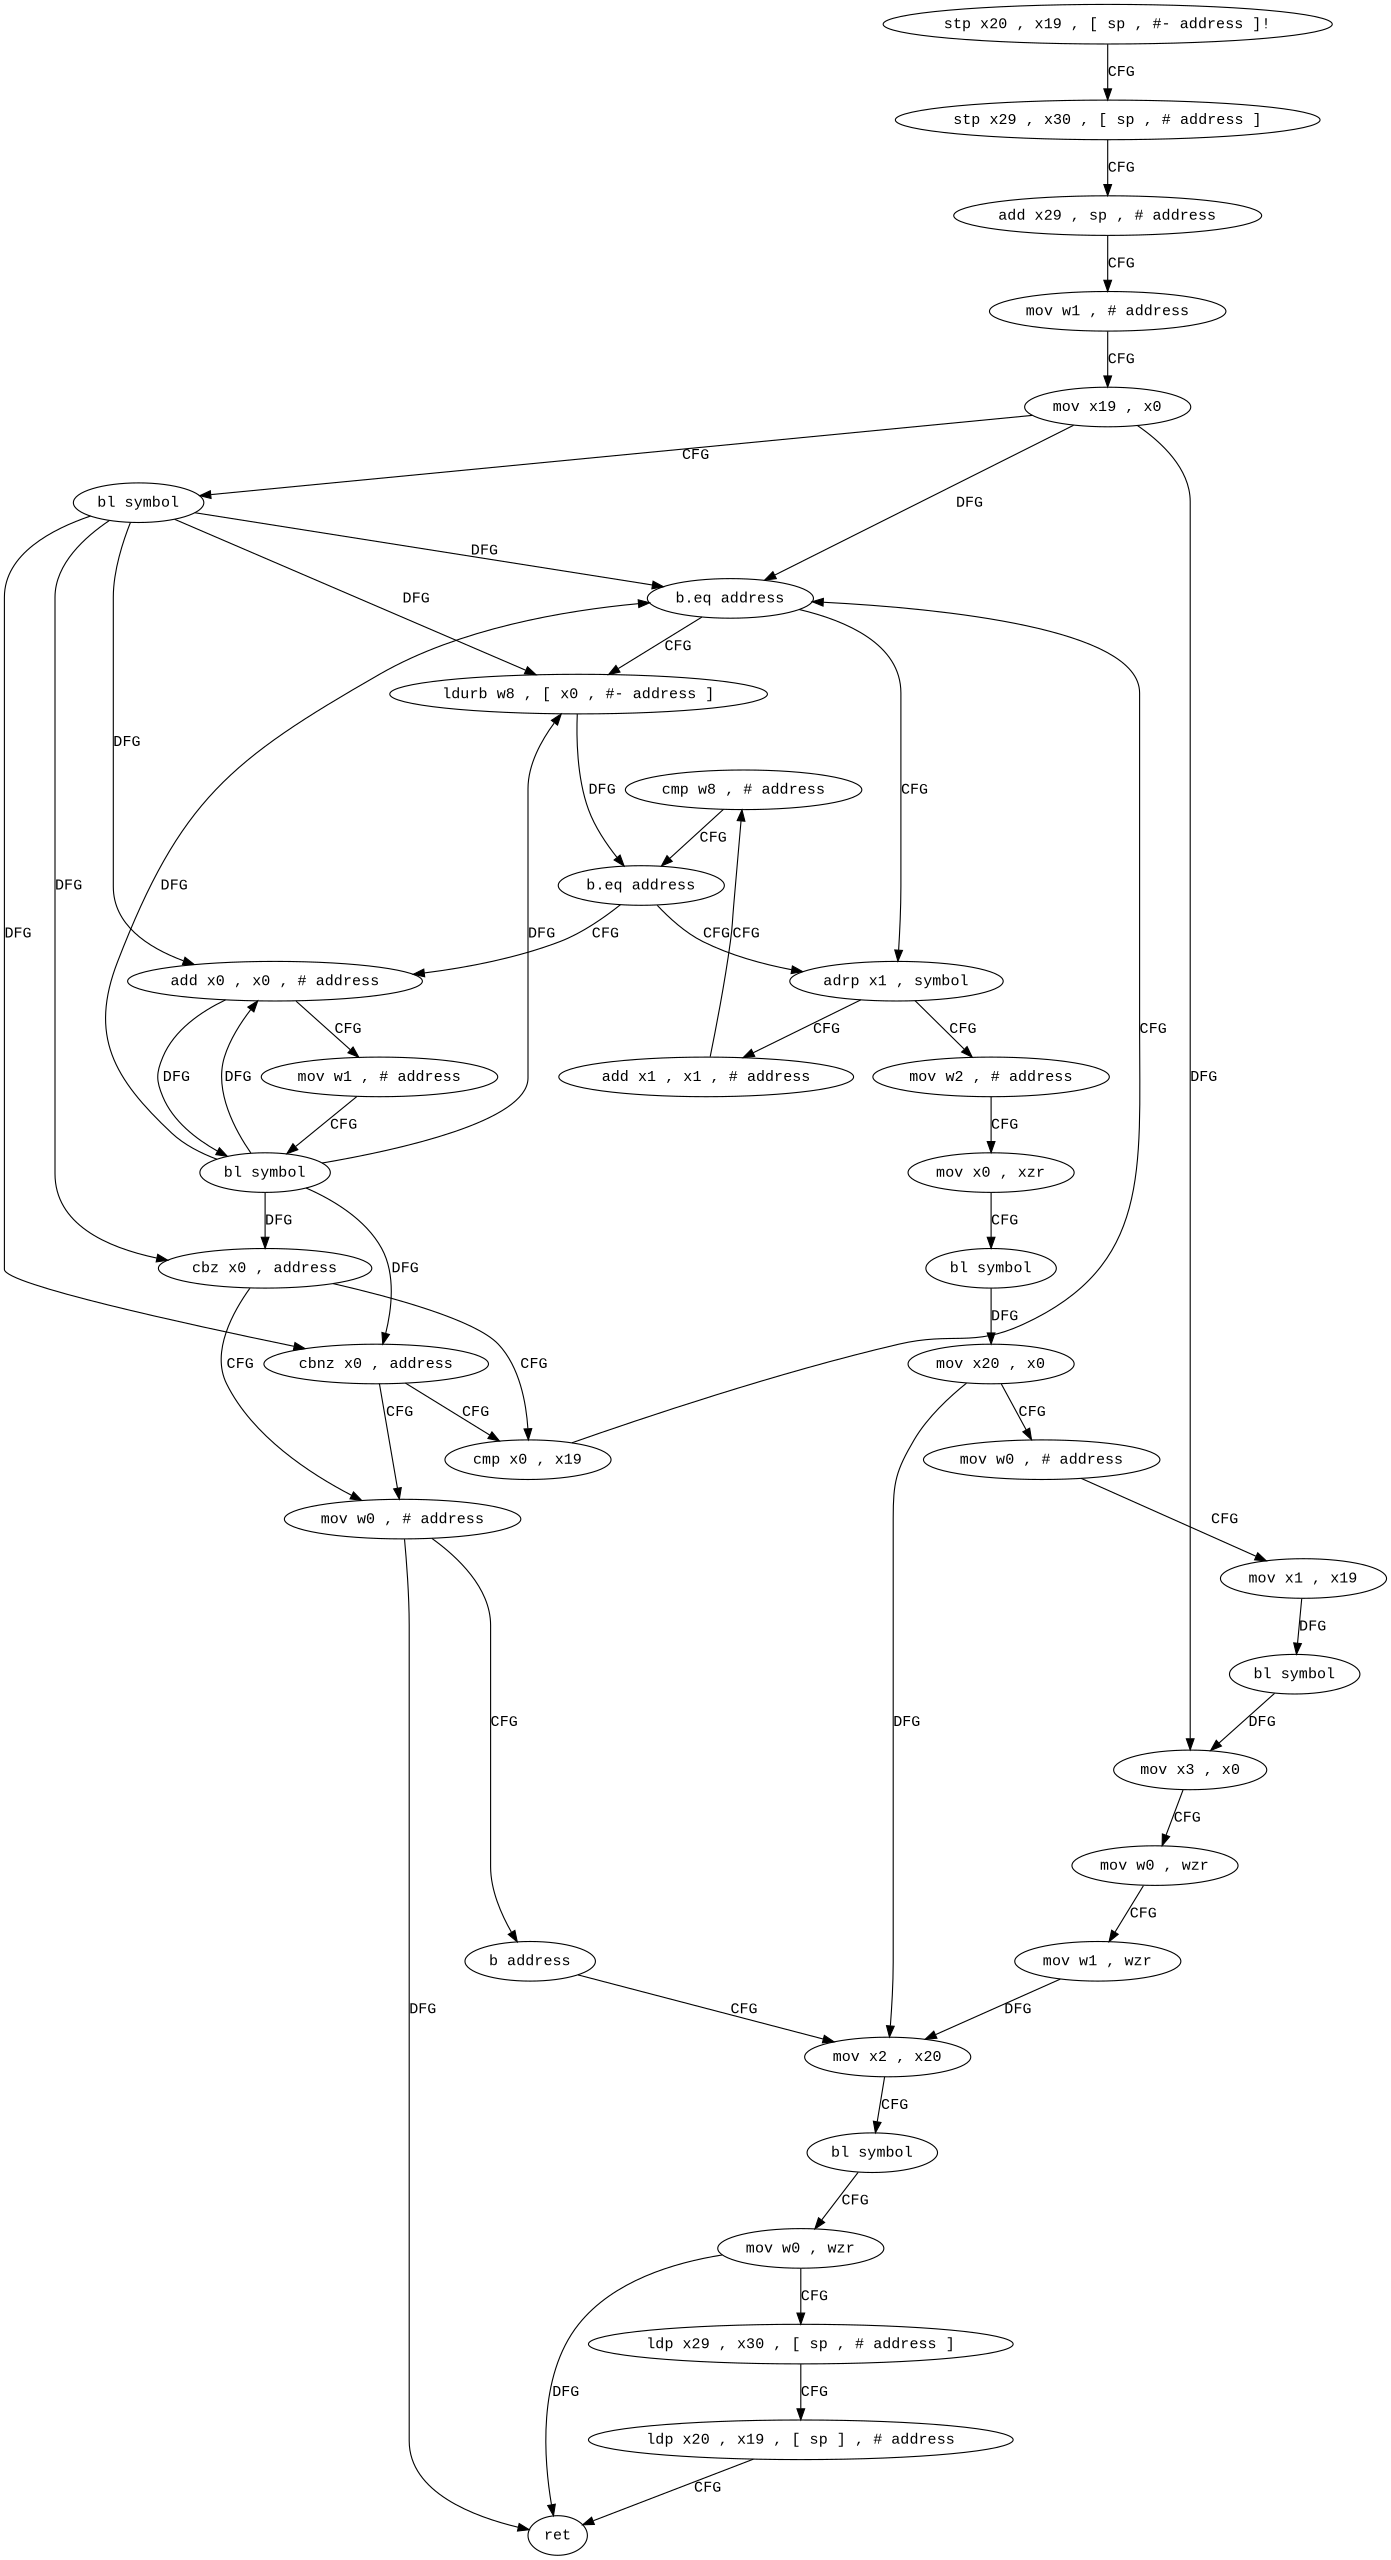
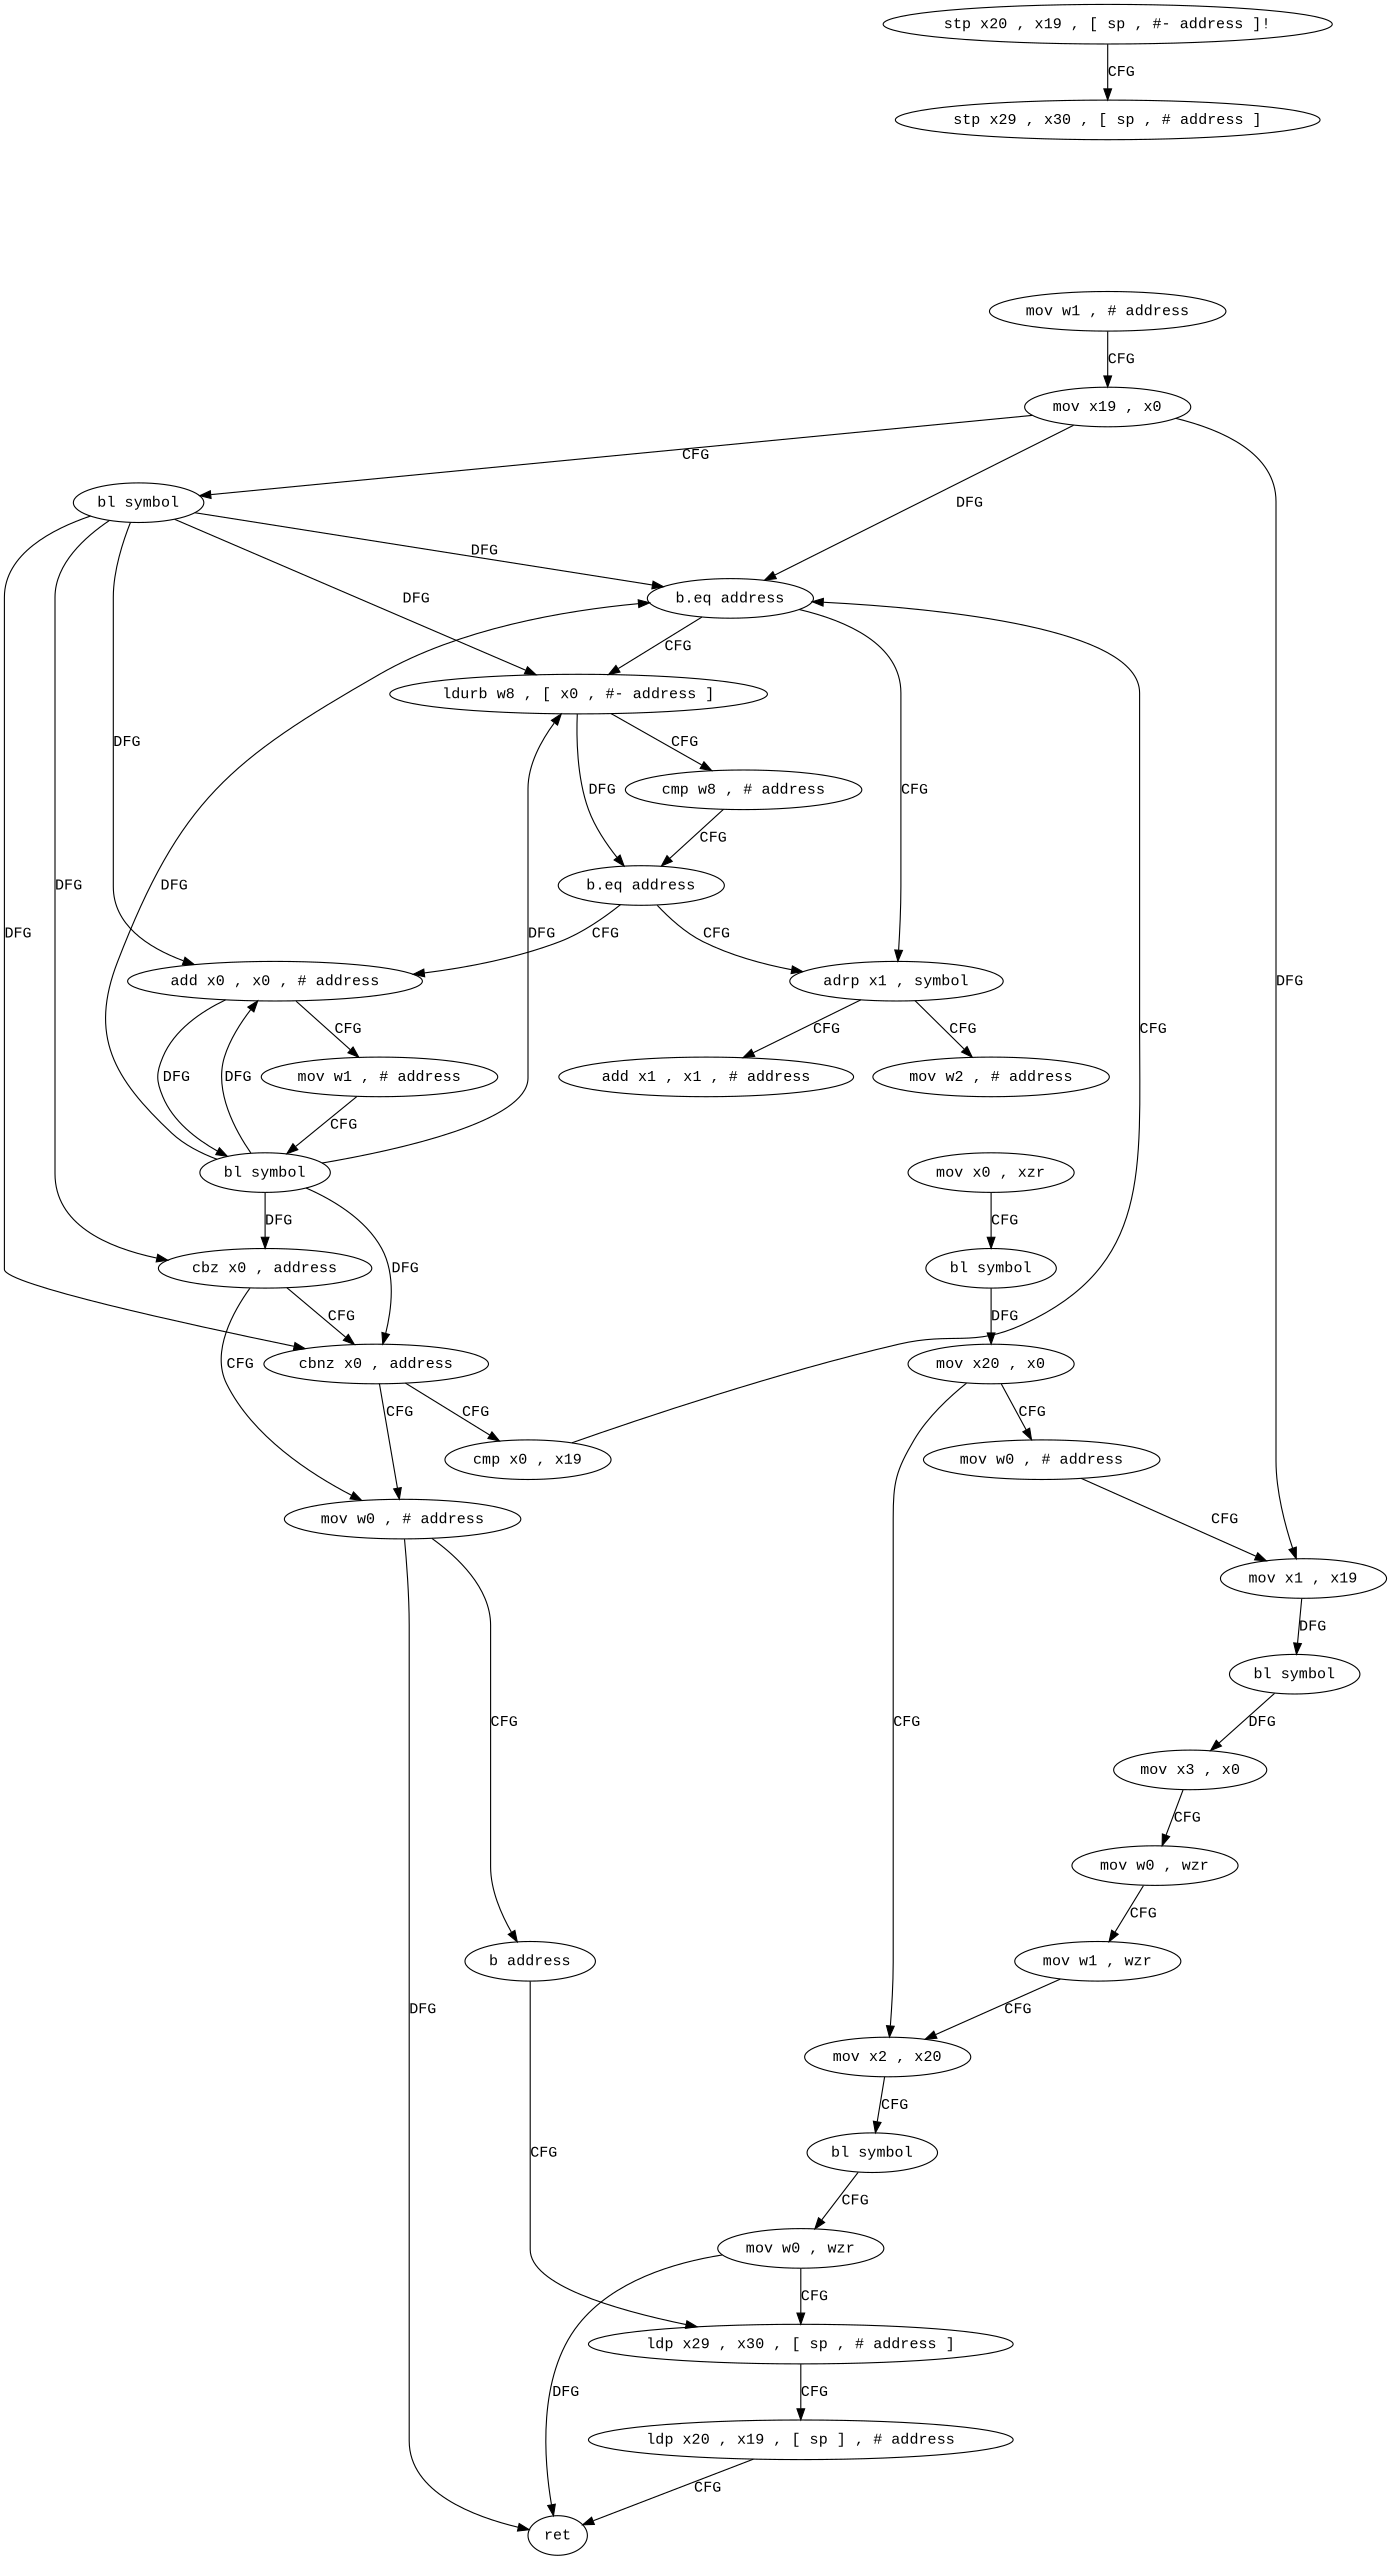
node "add x29 , sp , # address": removed
edge "add x1 , x1 , # address" -> "cmp w8 , # address": now "ldurb w8 , [ x0 , #- address ]" -> "cmp w8 , # address"
edge "mov x19 , x0" -> "mov x3 , x0": now "mov x19 , x0" -> "mov x1 , x19"
edge "mov w2 , # address" -> "mov x0 , xzr": removed, label "CFG"
edge "cbz x0 , address" -> "cmp x0 , x19": now "cbz x0 , address" -> "cbnz x0 , address"
edge "mov x20 , x0" -> "mov x2 , x20": label "DFG" -> "CFG"
edge "b address" -> "mov x2 , x20": now "b address" -> "ldp x29 , x30 , [ sp , # address ]"
edge "mov w1 , wzr" -> "mov x2 , x20": label "DFG" -> "CFG"
